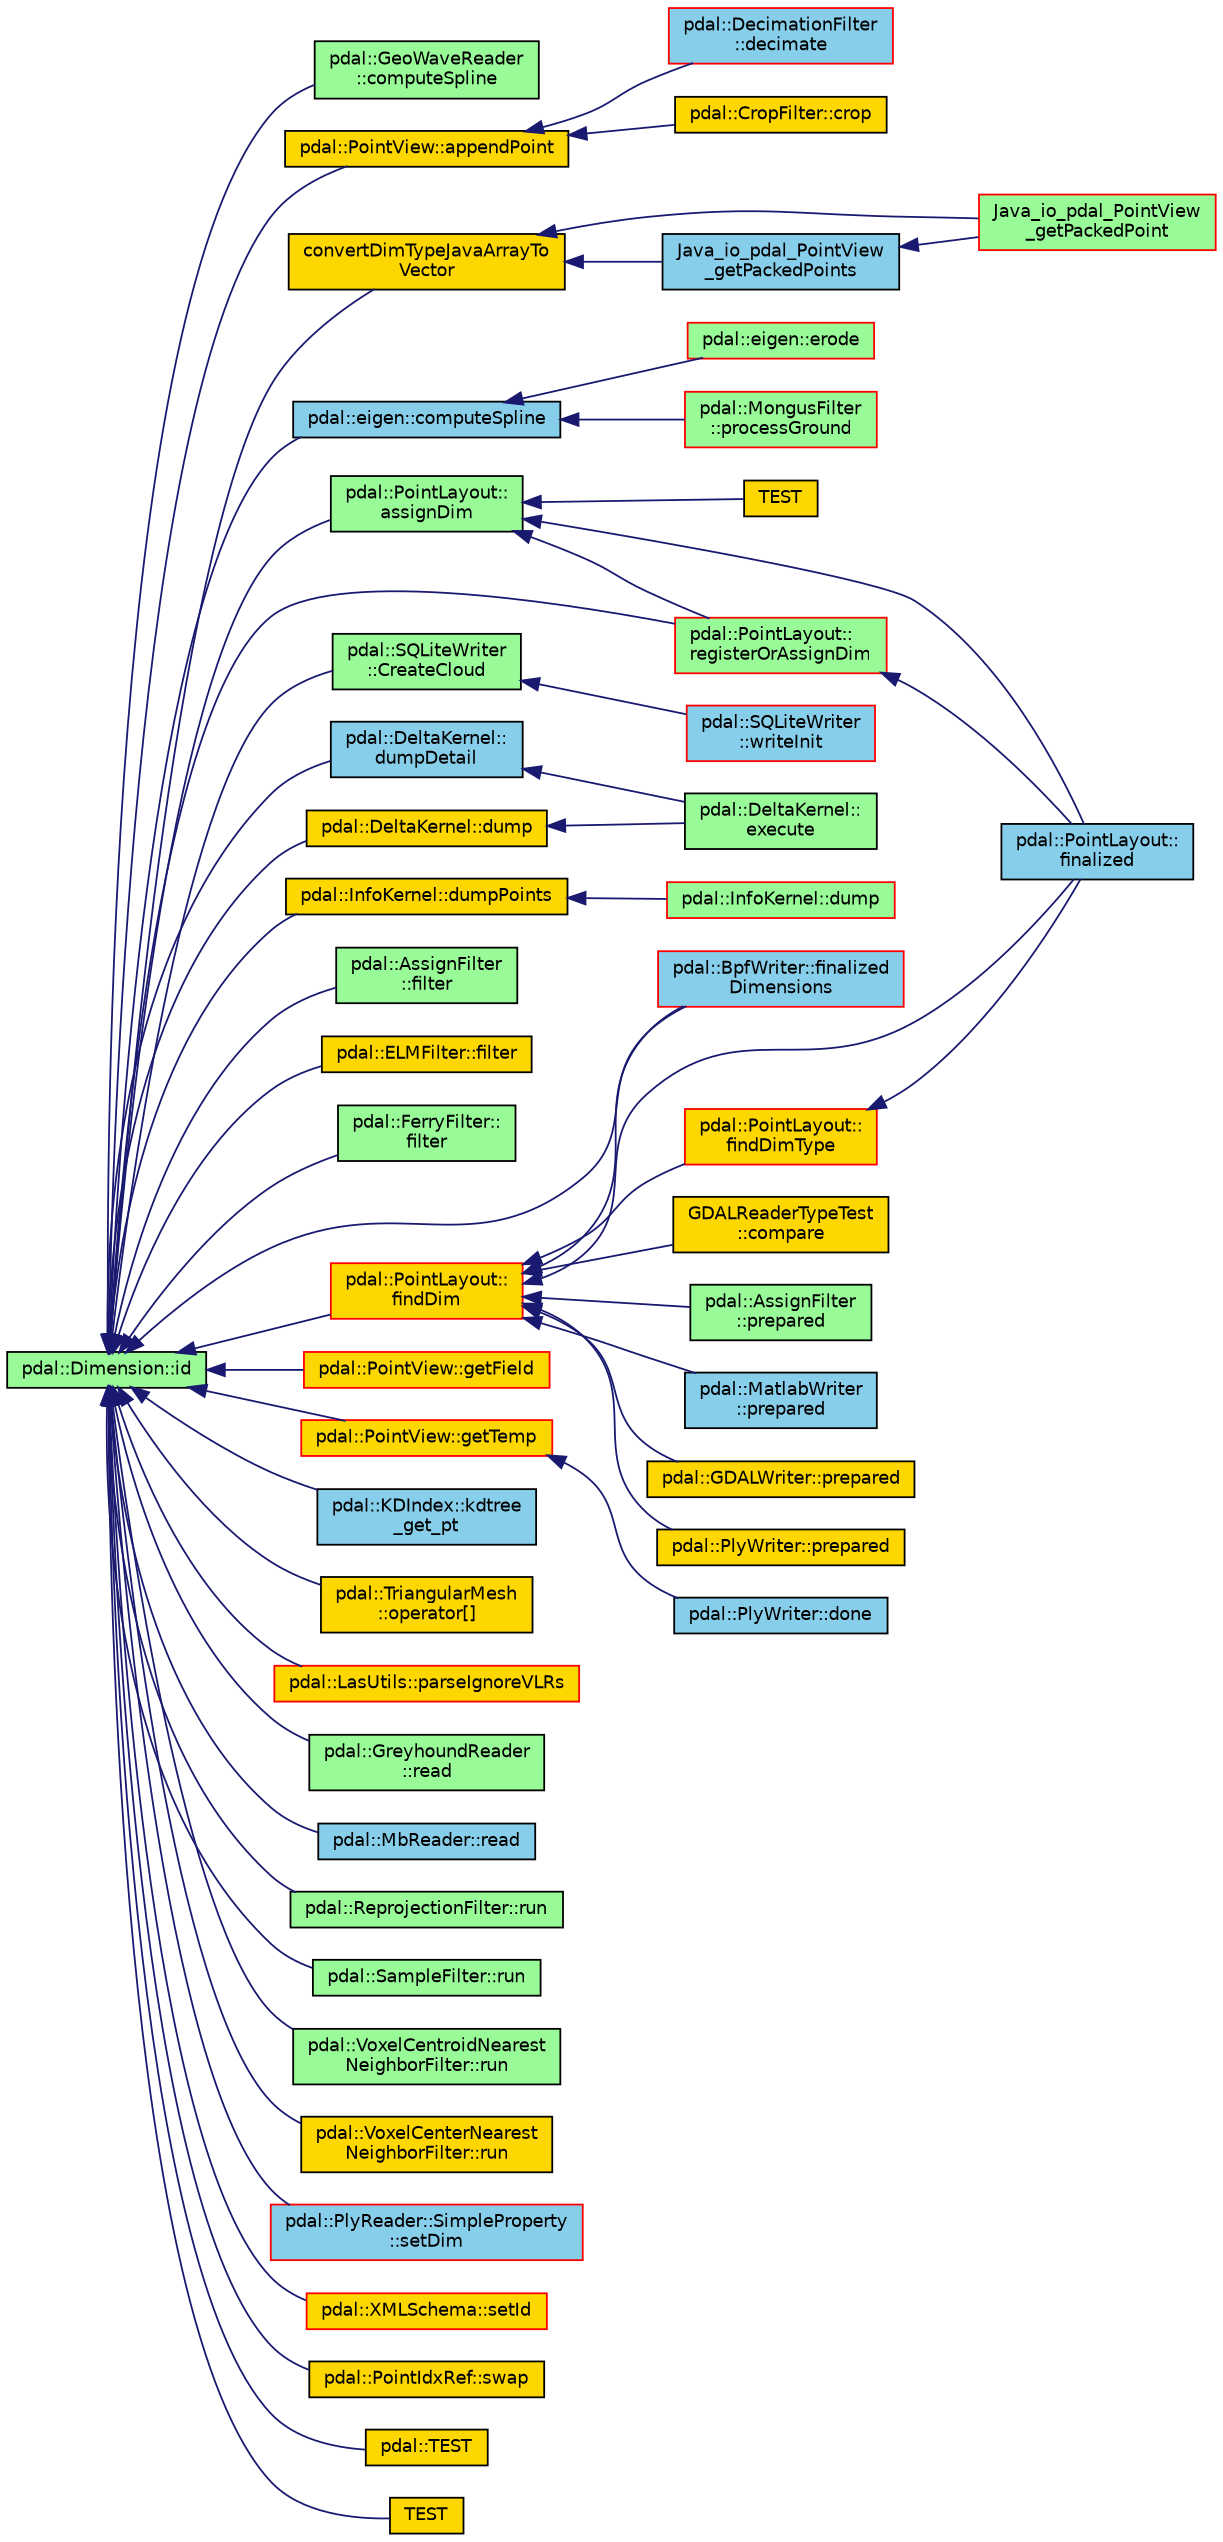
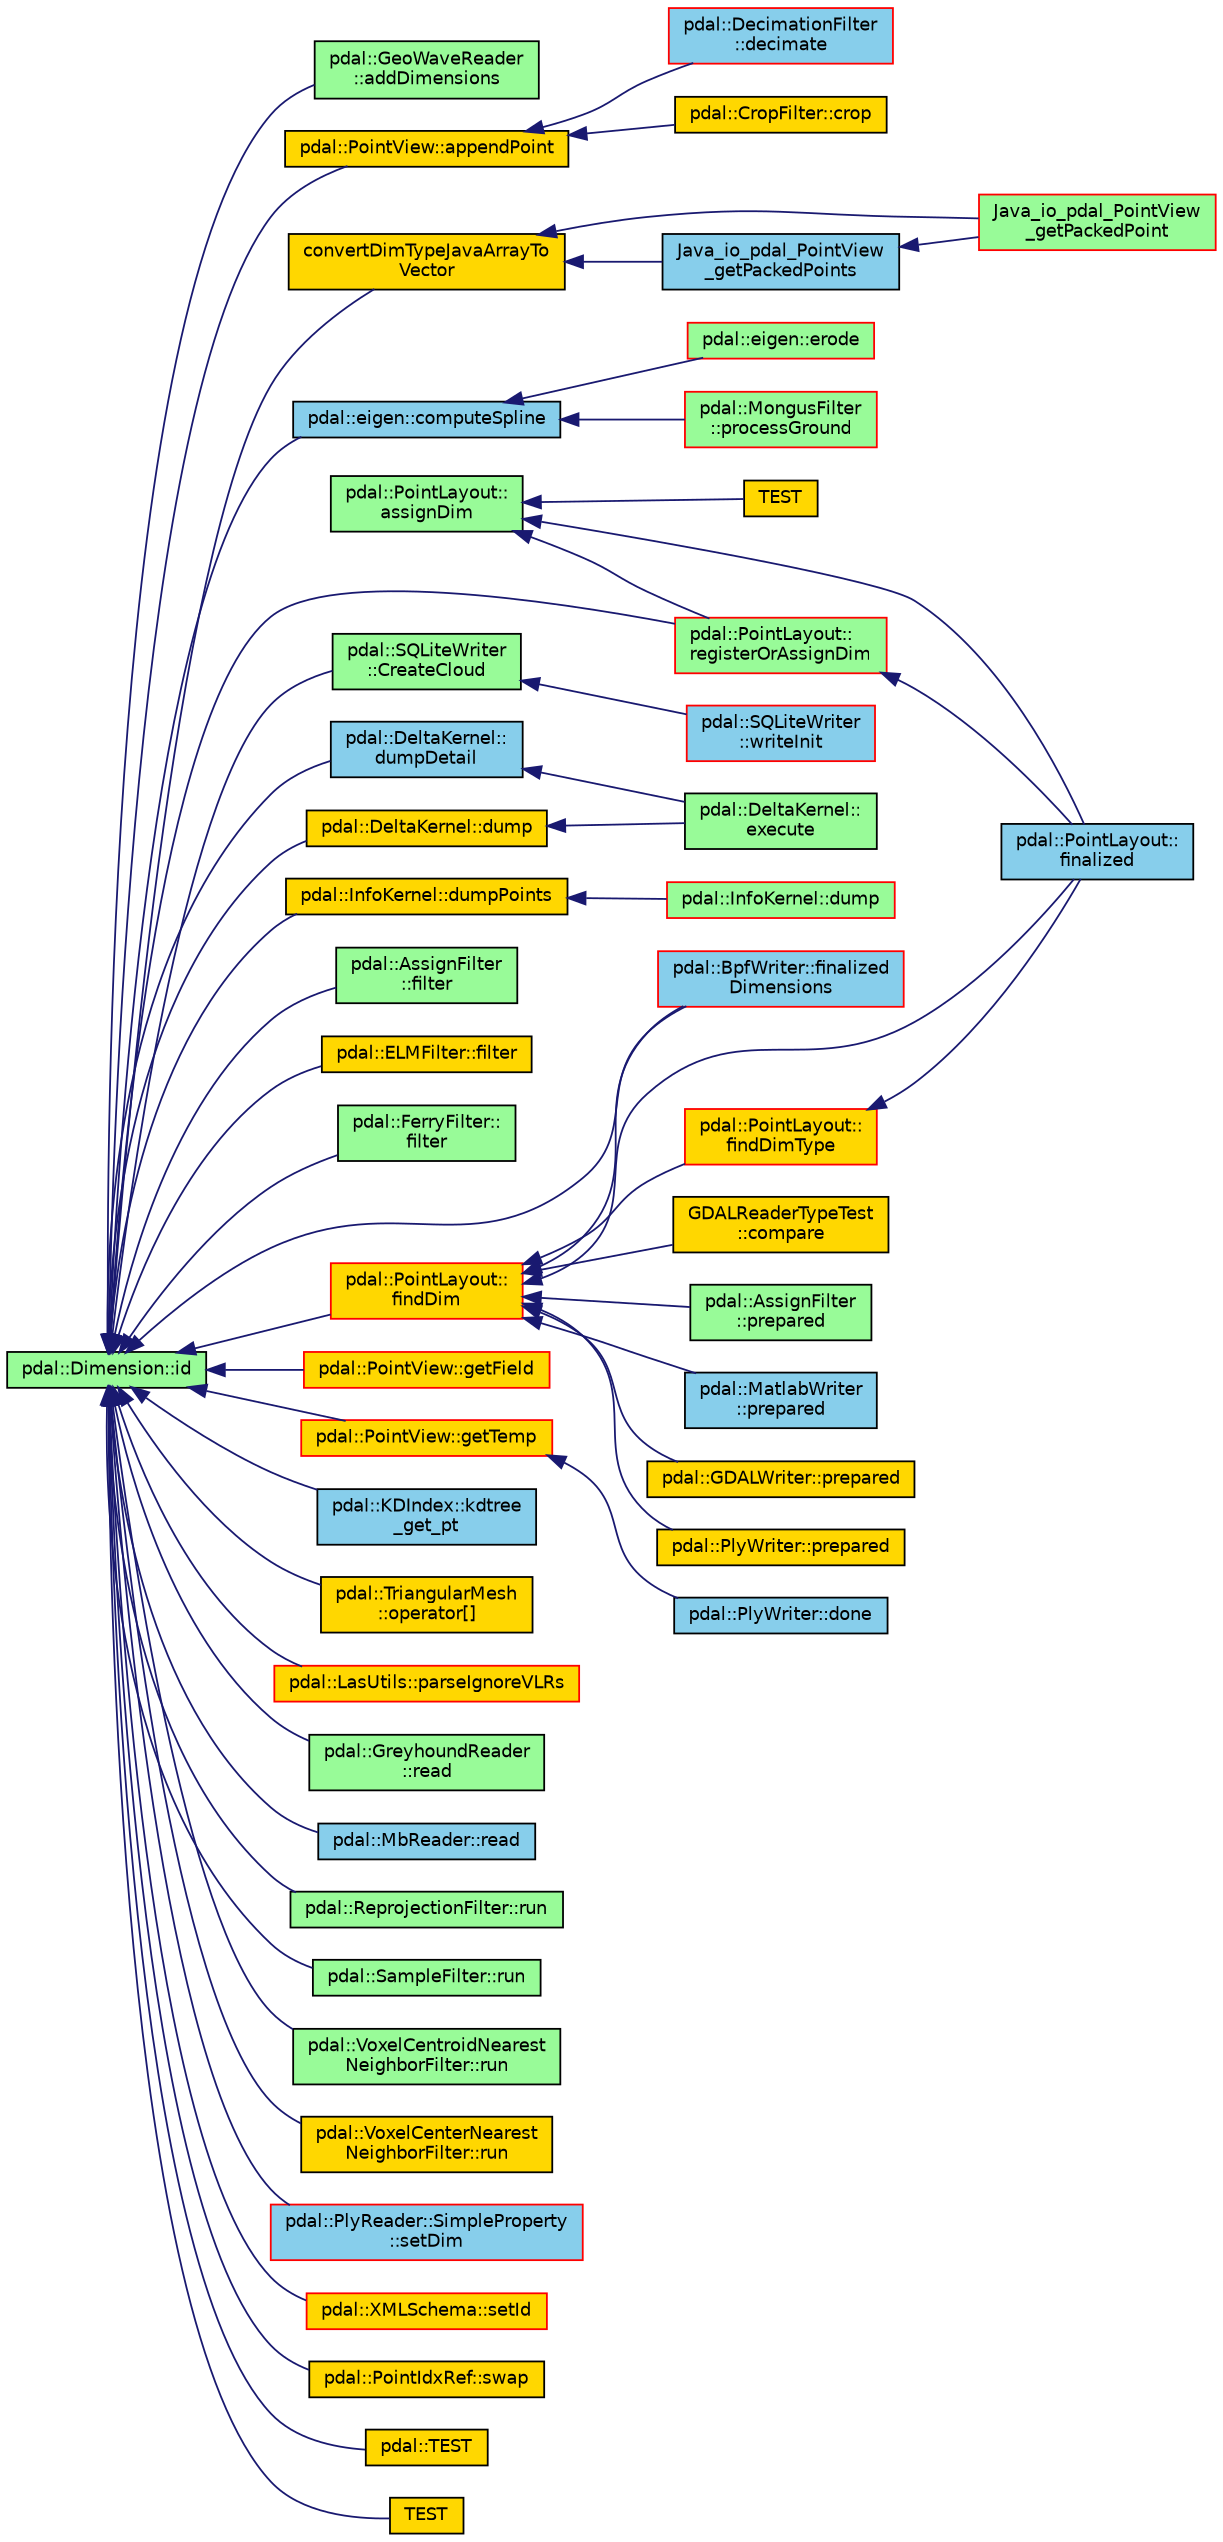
node "pdal::GeoWaveReader ::computeSpline": label "pdal::GeoWaveReader ::computeSpline" -> "pdal::GeoWaveReader ::addDimensions"
edge "pdal::PointLayout:: assignDim" -> "pdal::Dimension::id": removed
